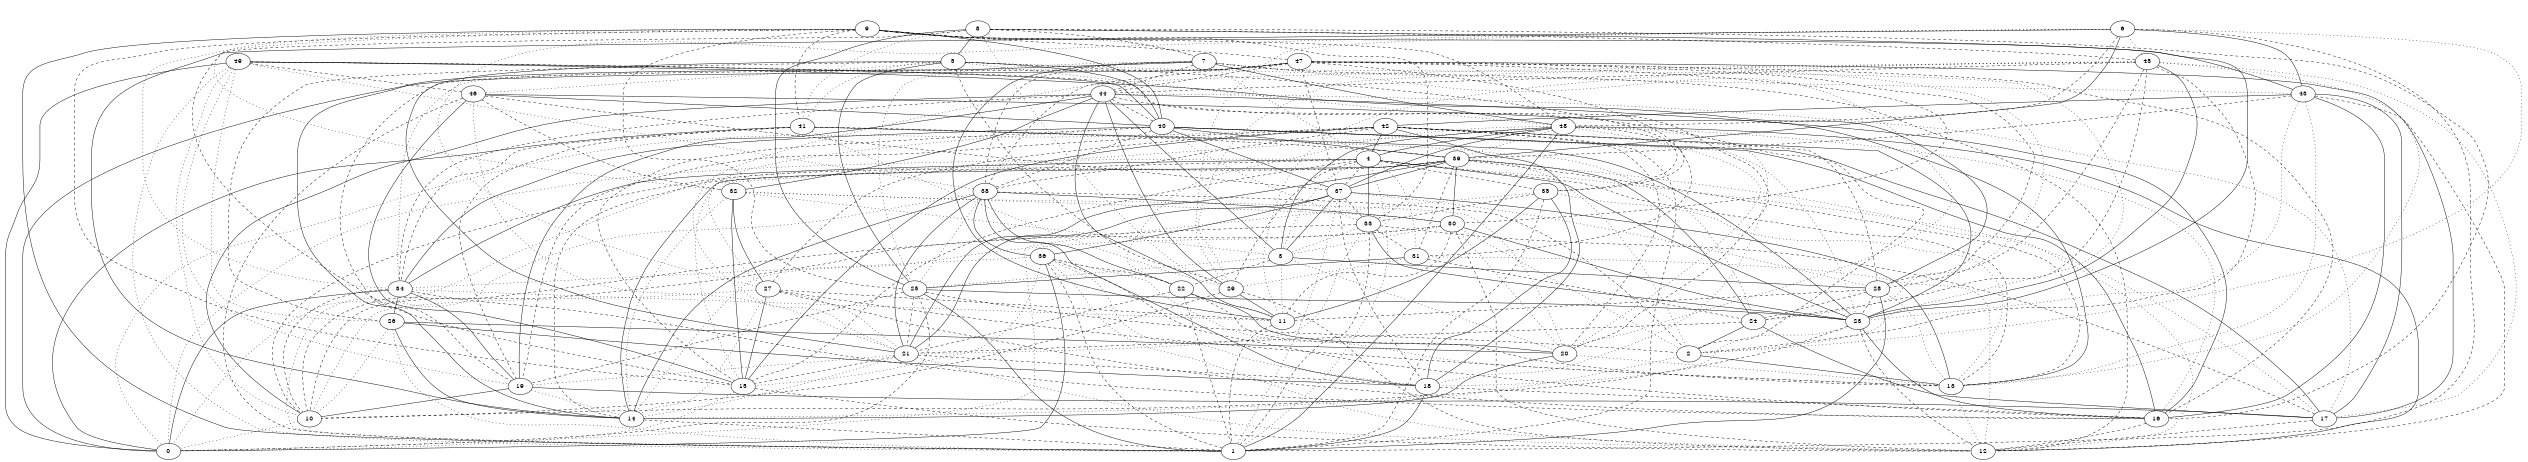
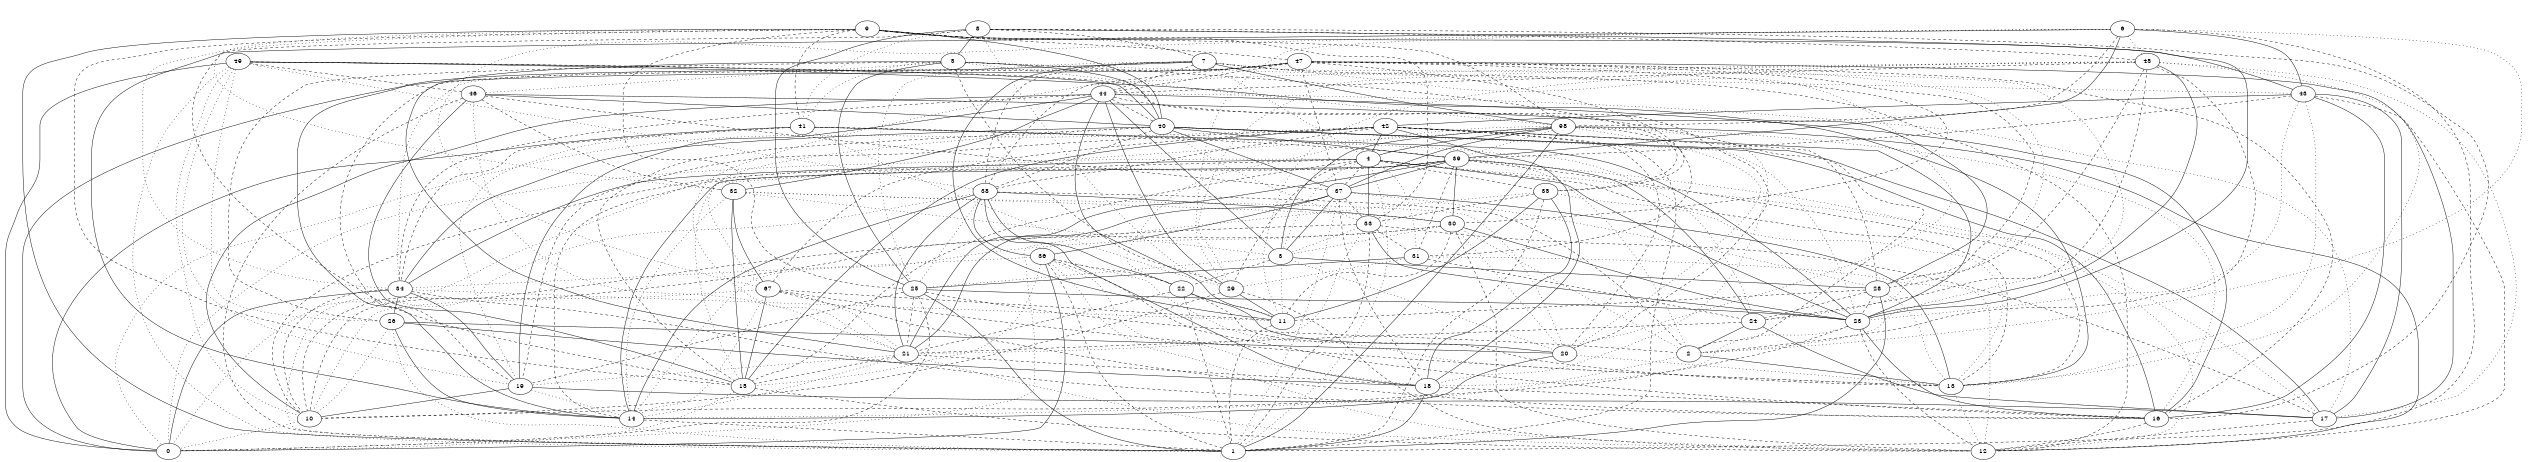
node "48": label "48" -> "98"
edge "41" -- "19": style dashed -> dotted
node "27": label "27" -> "67"
